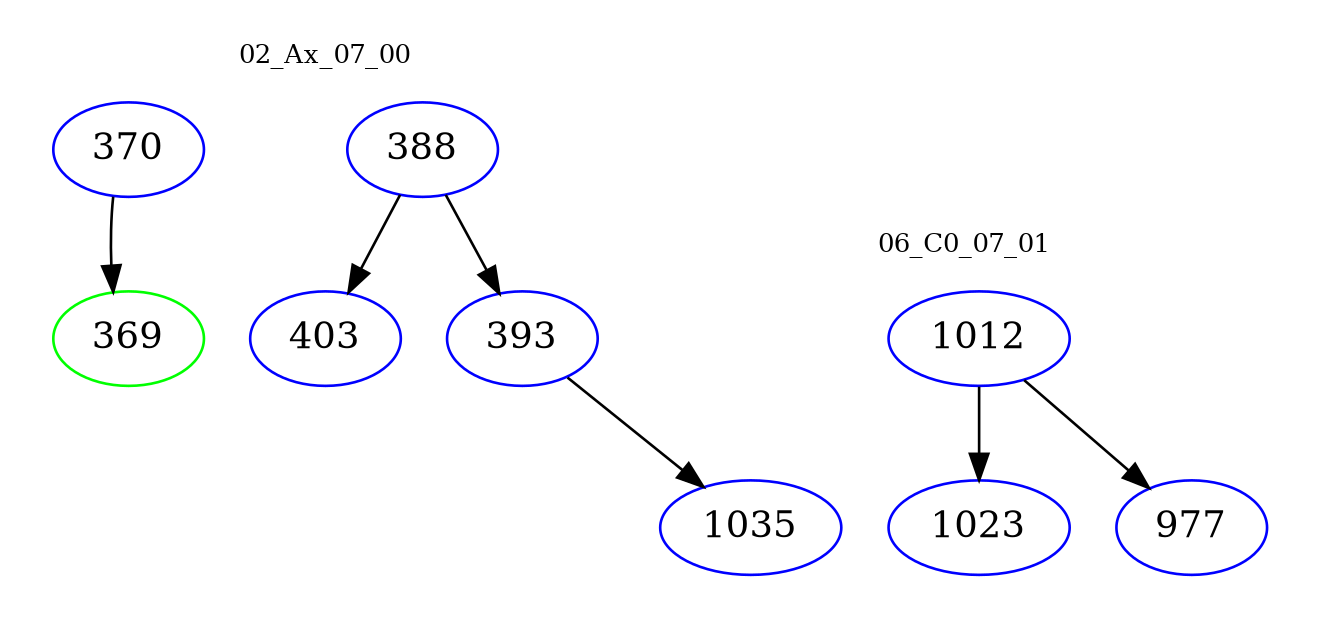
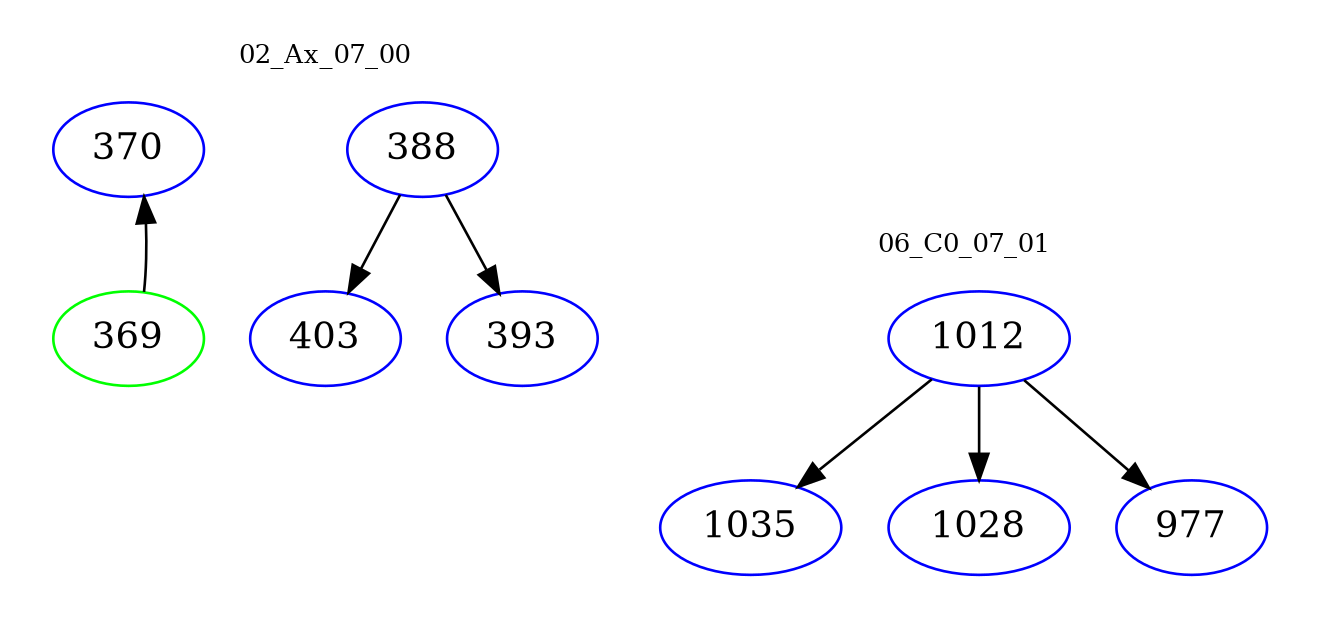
edge "370" -> "369": reversed
edge "393" -> "1035": now "1012" -> "1035"
node "1023": label "1023" -> "1028"
